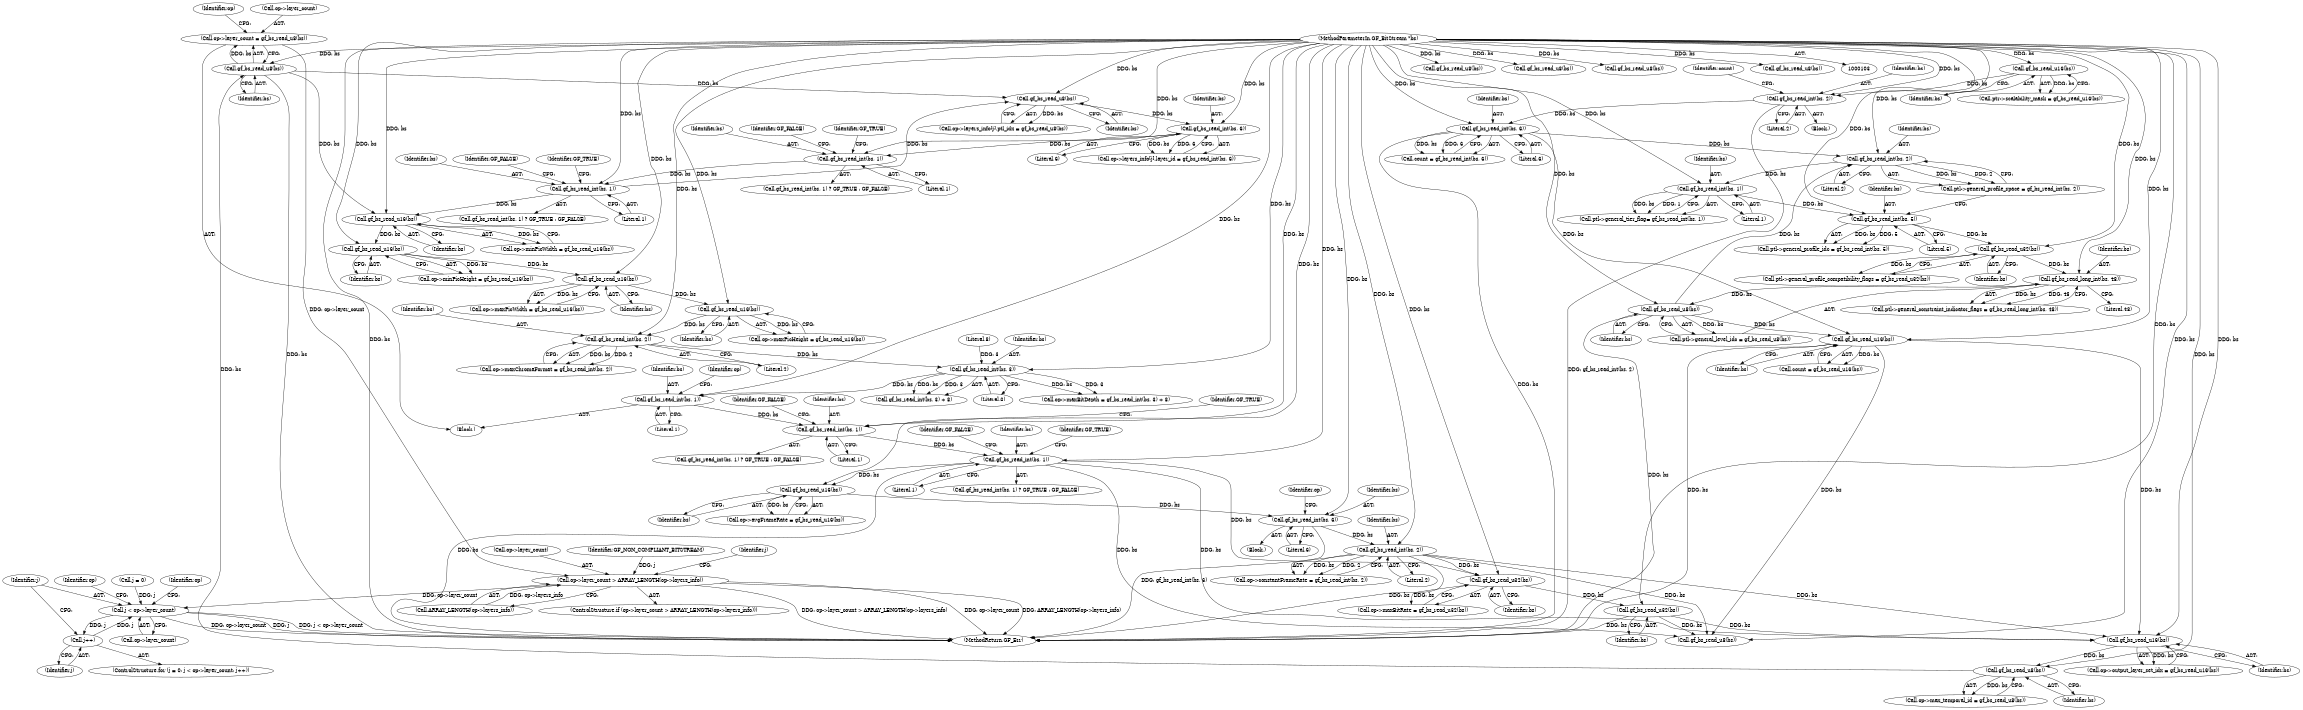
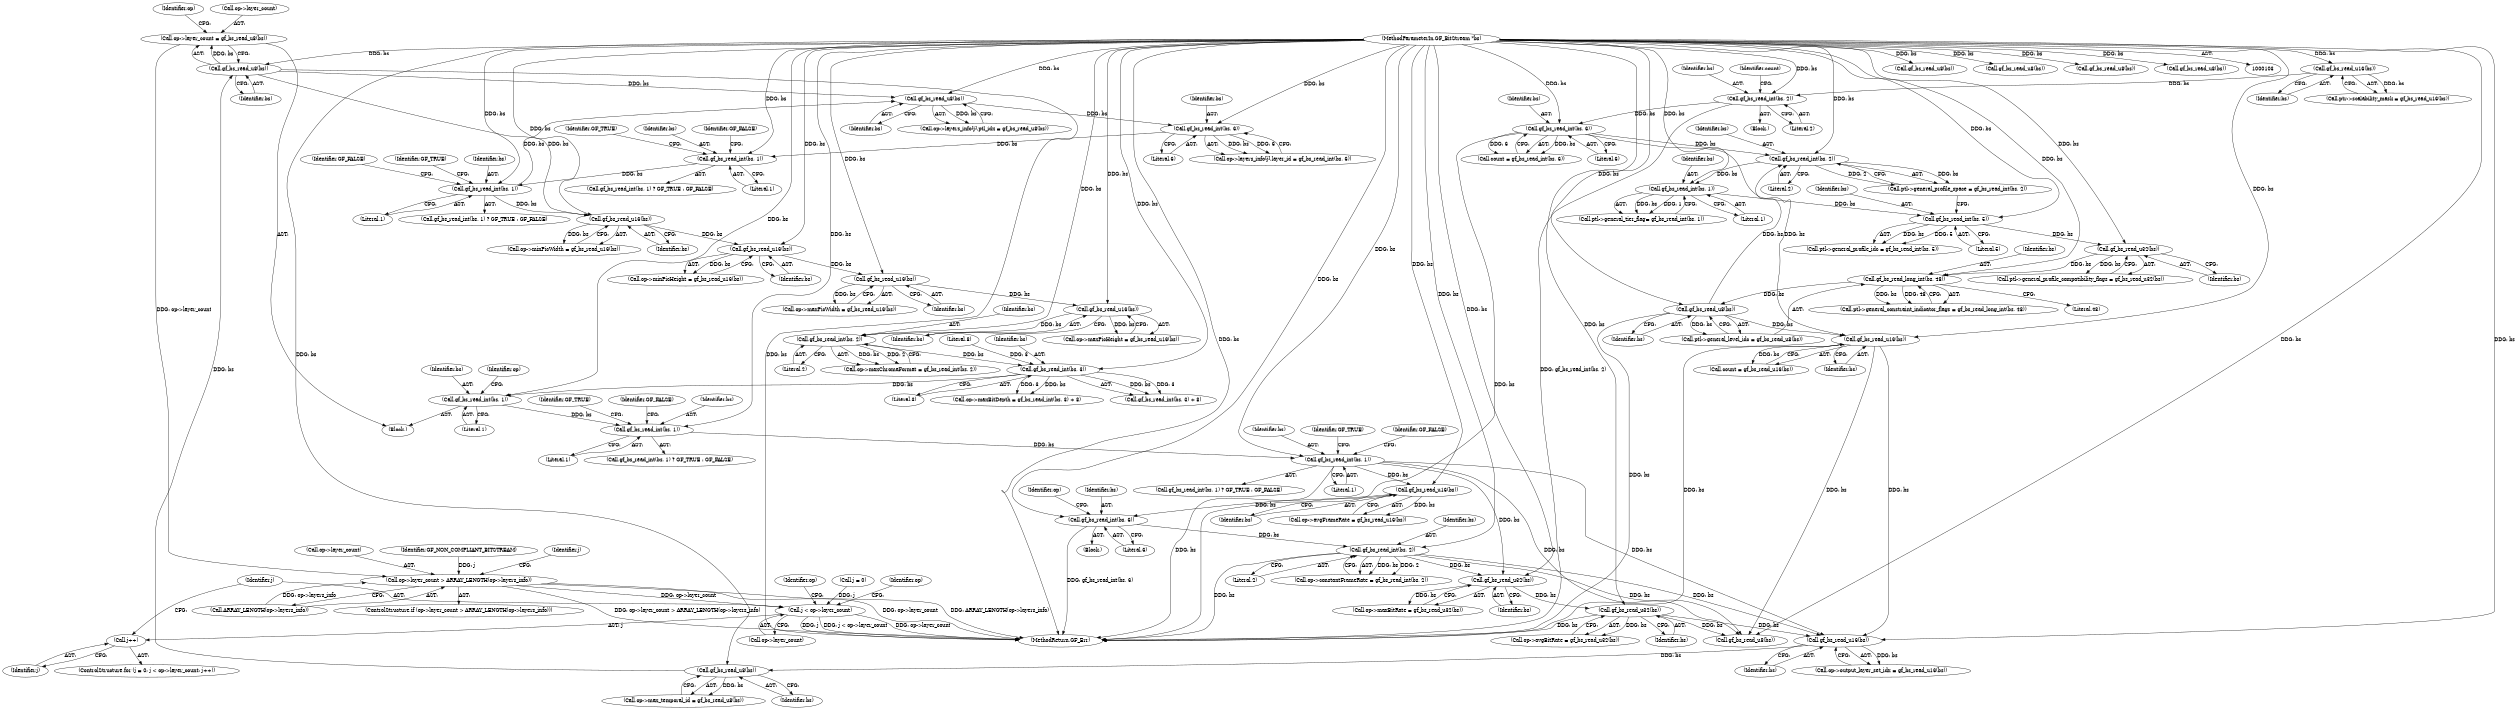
edge "(Call,j < op->layer_count)" -> "(Call,j++)": label "DDG: j" -> "AST: j"
edge "(Call,j++)" -> "(Call,j < op->layer_count)": removed, label "DDG: j"
node "(Call,op->avgBitRate = gf_bs_read_u32(bs))": added
